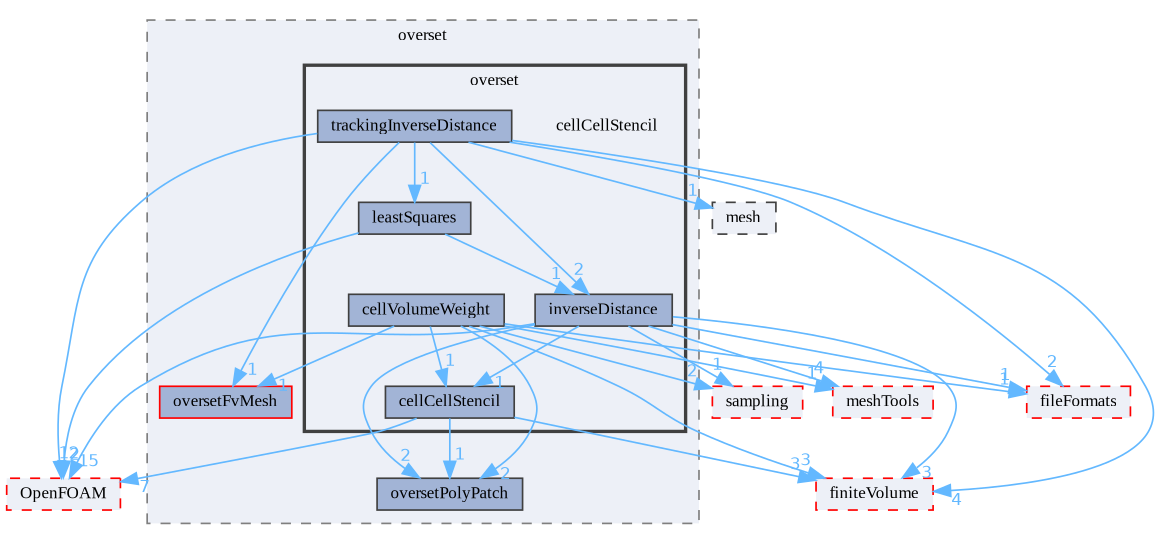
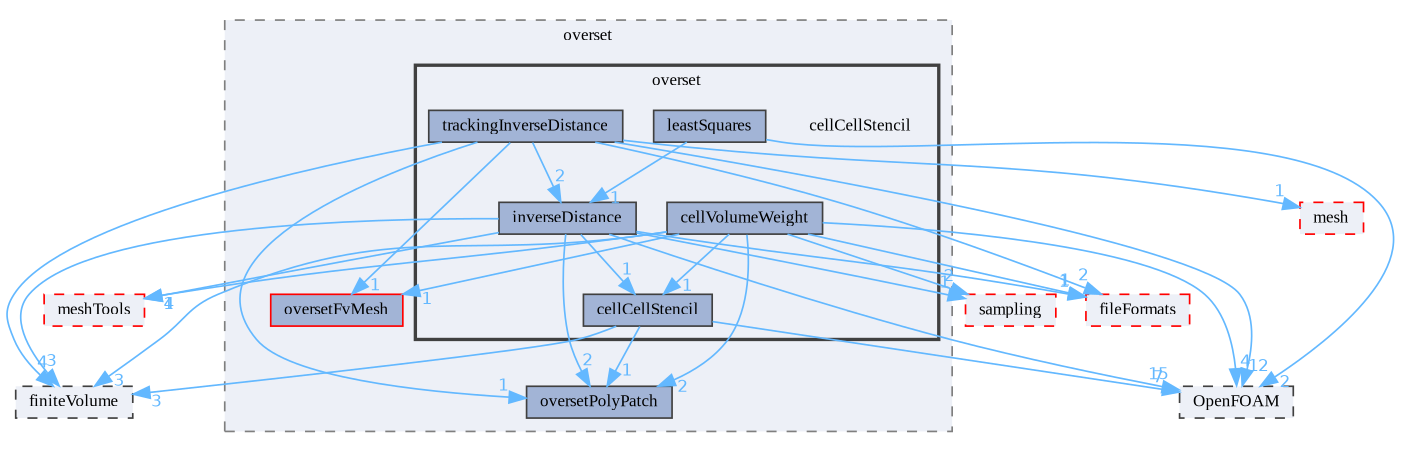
edge "trackingInverseDistance" -> "leastSquares": now "trackingInverseDistance" -> "oversetPolyPatch"
node "mesh": color grey25 -> red
edge "cellVolumeWeight" -> "OpenFOAM": added
node "OpenFOAM": color red -> grey25
node "finiteVolume": color red -> grey25
